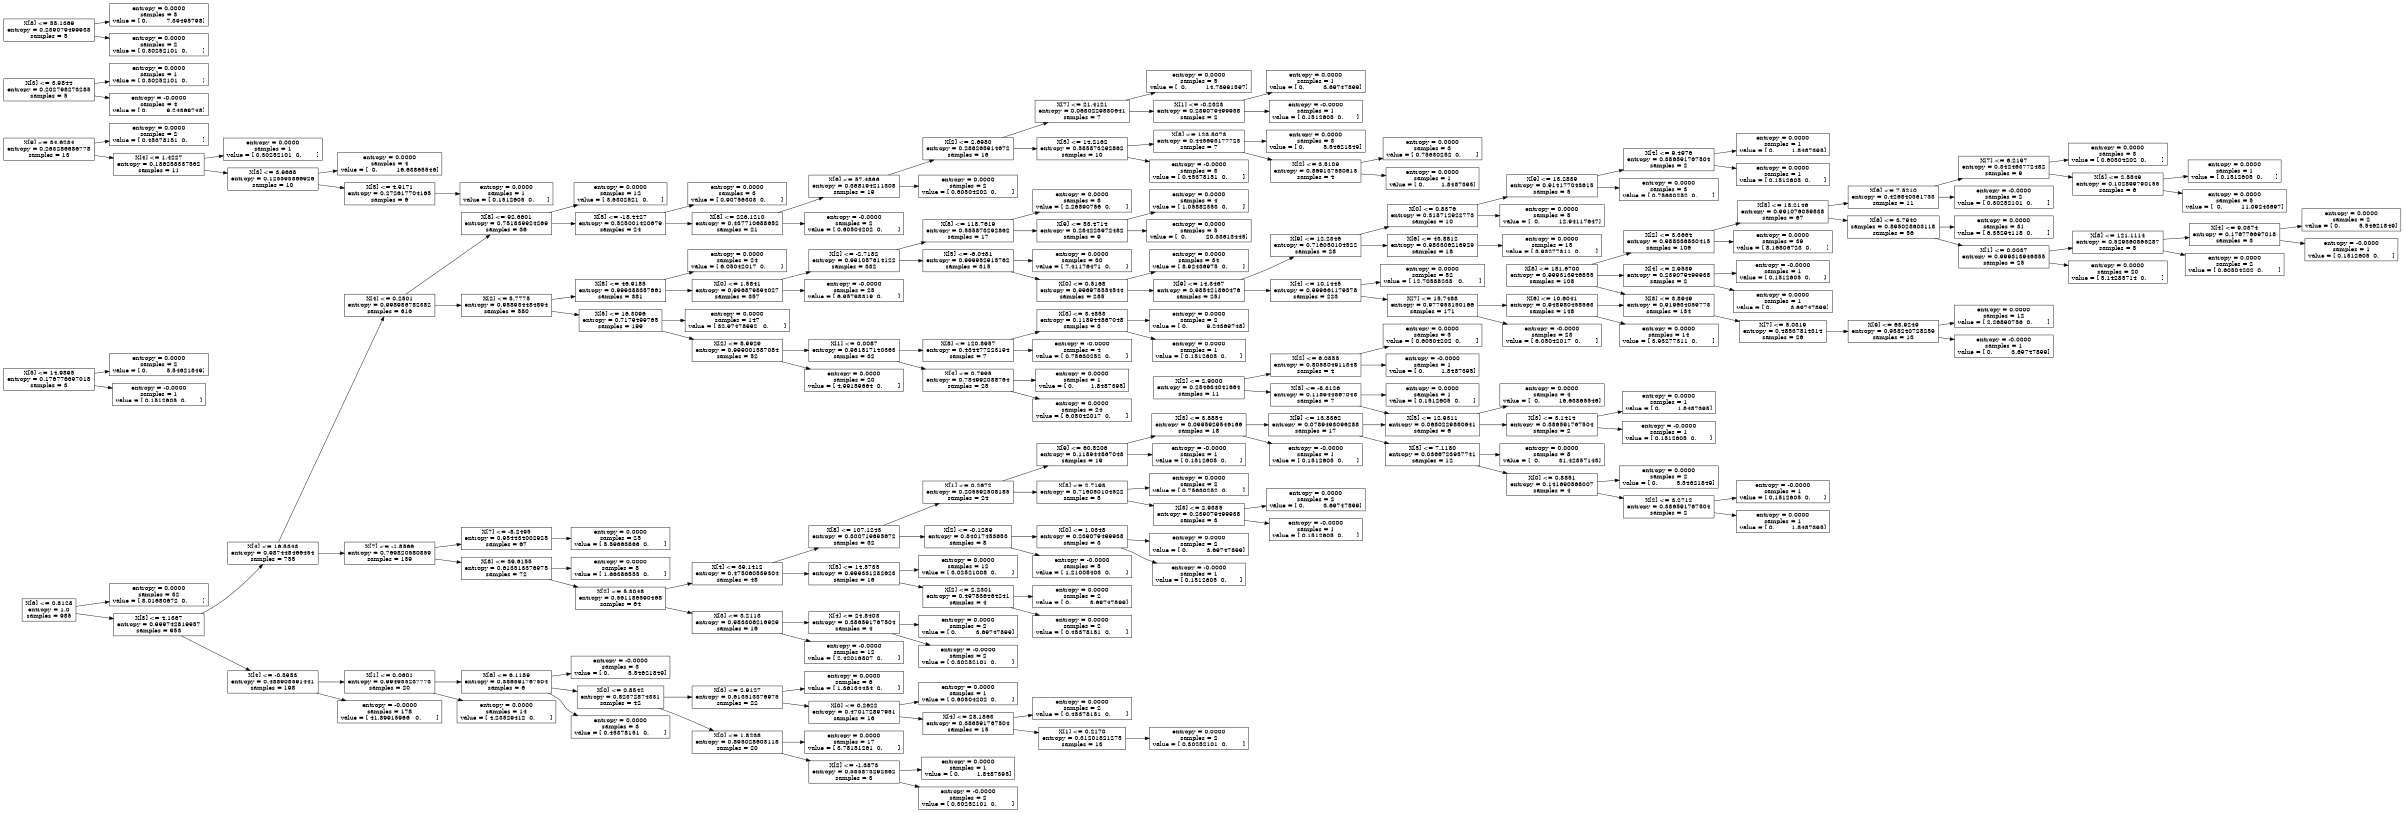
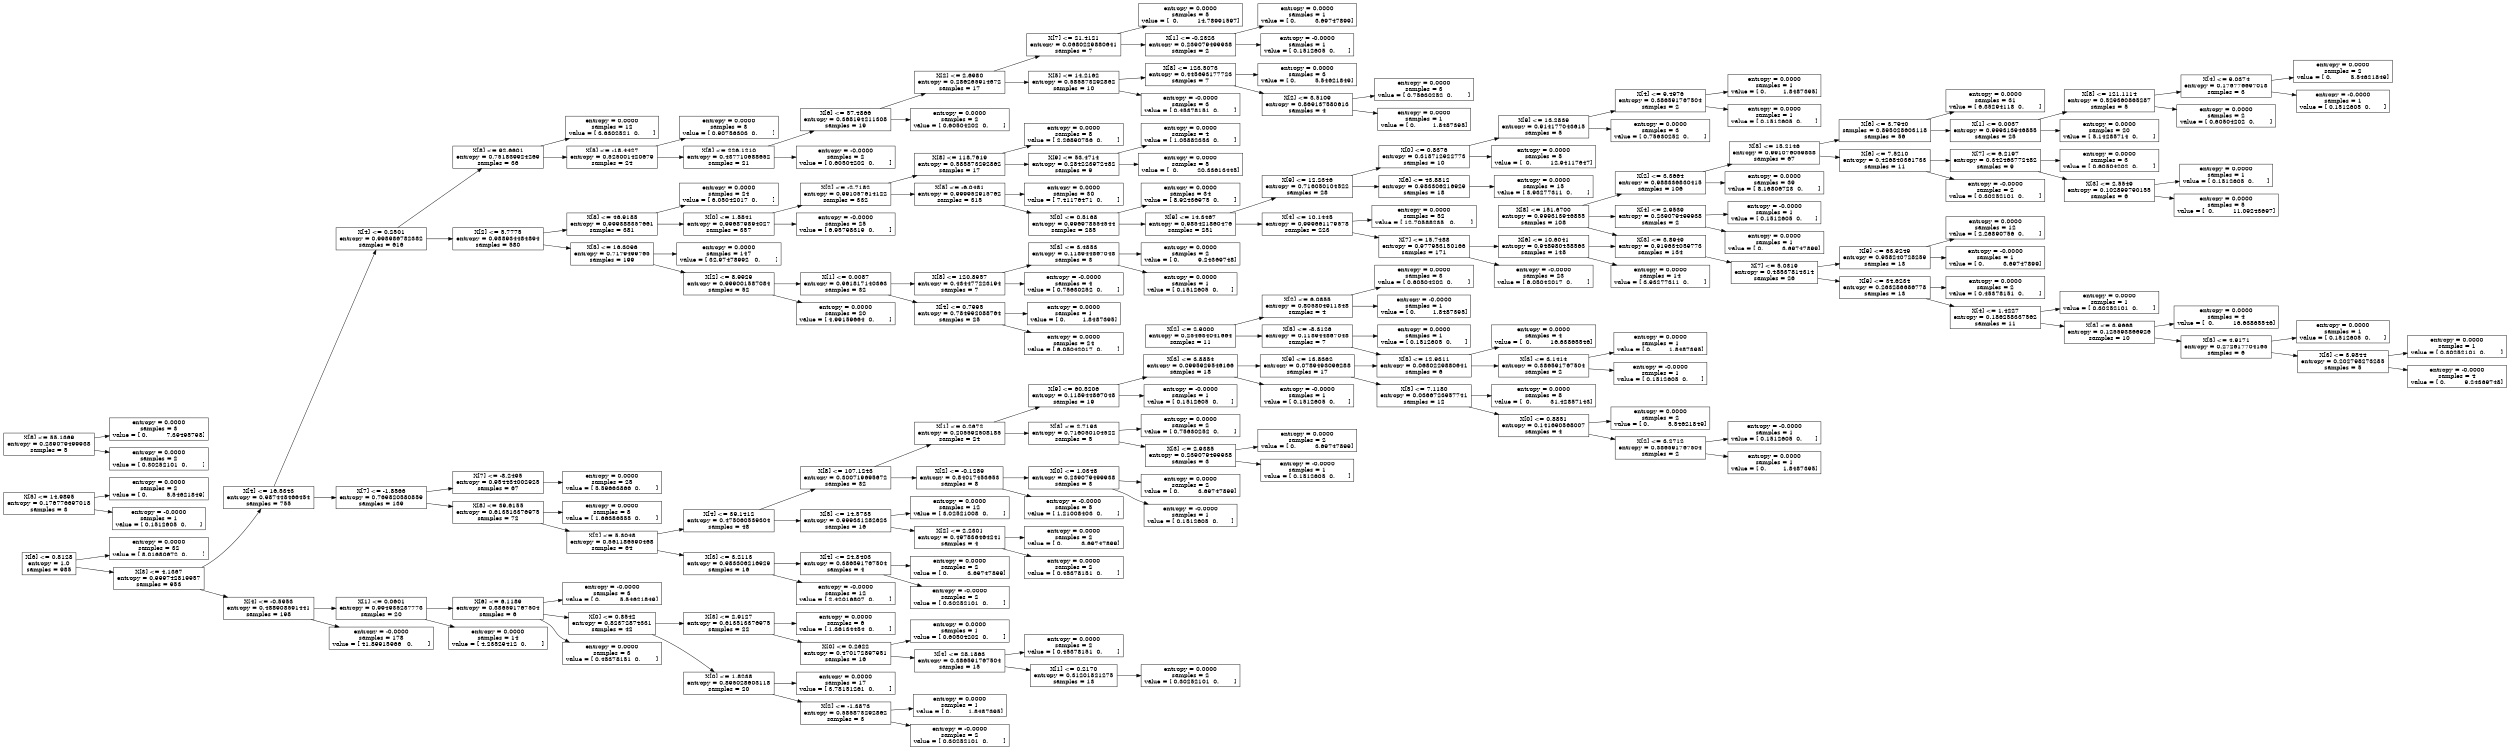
node "X[2] <= 2.6980 entropy = 0.286265914672 samples = 16": label "X[2] <= 2.6980 entropy = 0.286265914672 samples = 16" -> "X[2] <= 2.6980 entropy = 0.286265914672 samples = 17"
edge "X[7] <= 5.0319 entropy = 0.48537814314 samples = 26" -> "X[9] <= 34.6234 entropy = 0.263286686778 samples = 13": added
edge "X[5] <= 4.9171 entropy = 0.272617704165 samples = 6" -> "X[3] <= 3.9844 entropy = 0.202798273285 samples = 5": added
